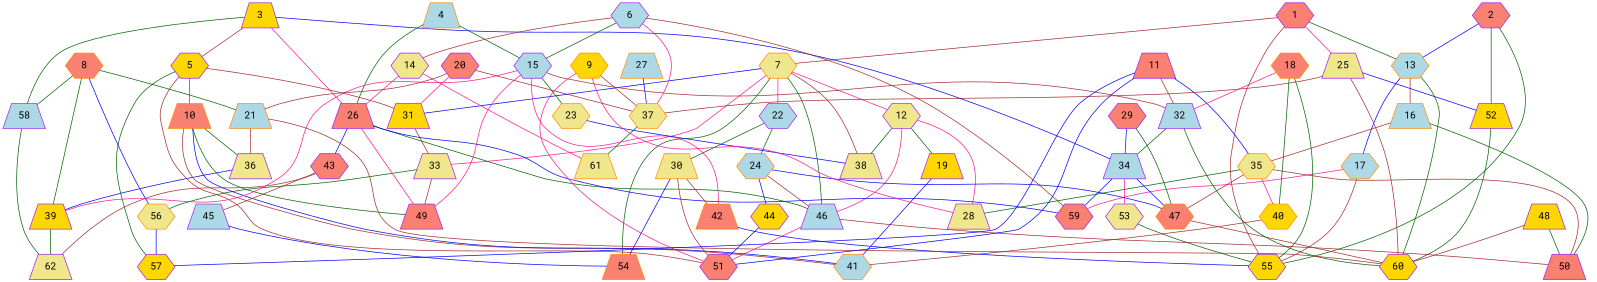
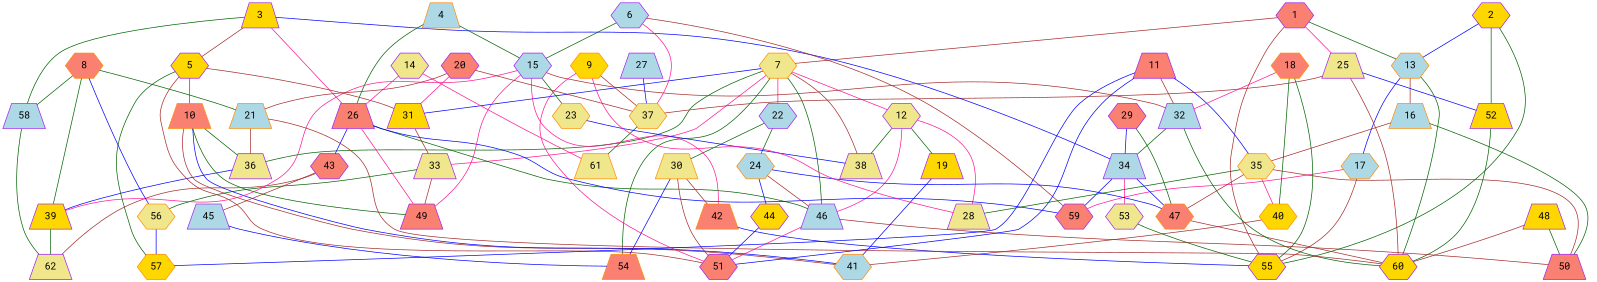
node "2": fillcolor salmon -> gold
edge "6" -- "14": removed
node "27": color darkorange -> purple
edge "7" -- "36": added
node "57": color purple -> darkorange
